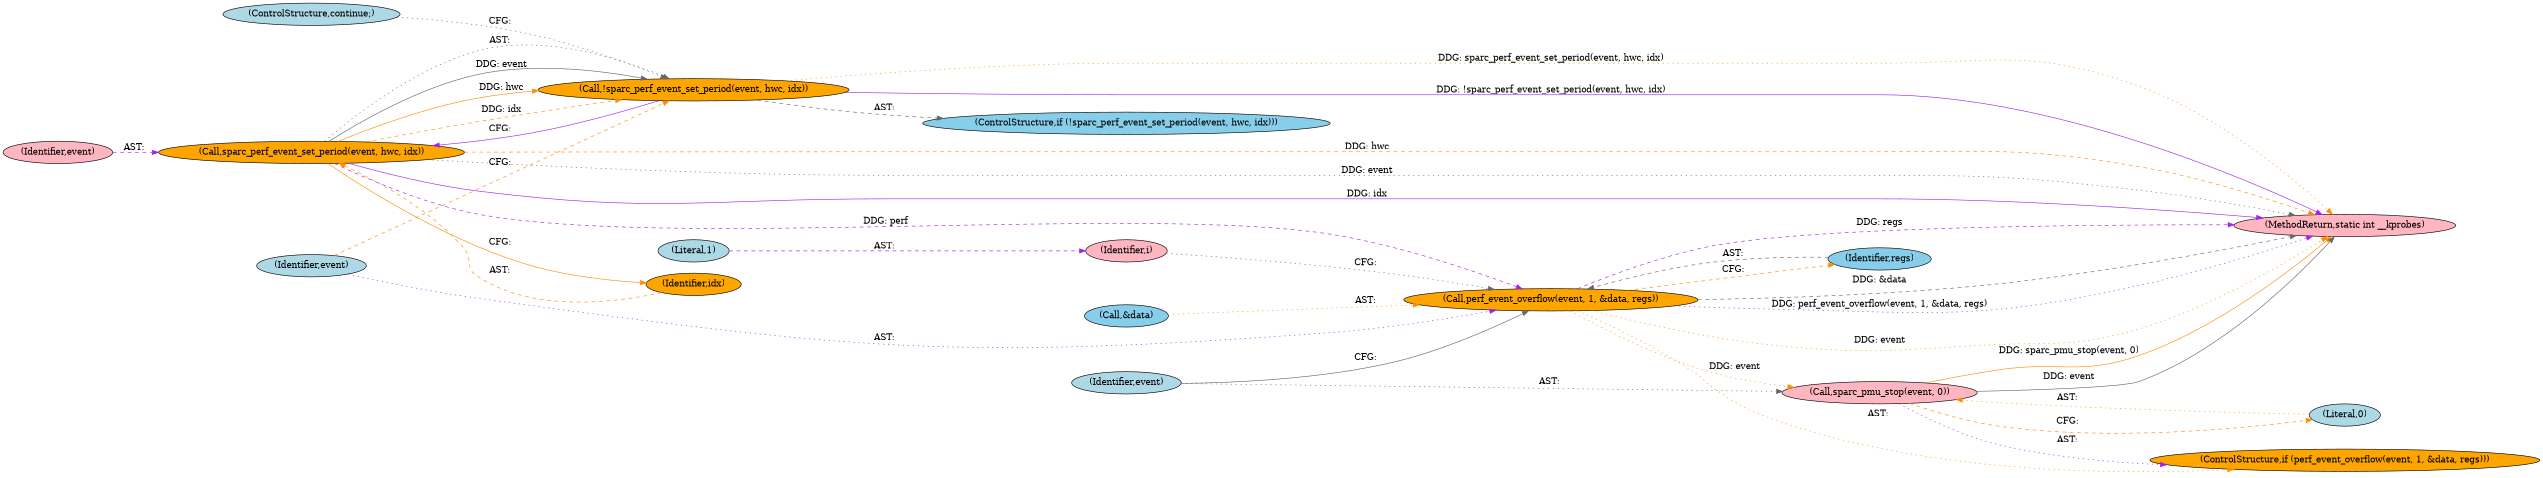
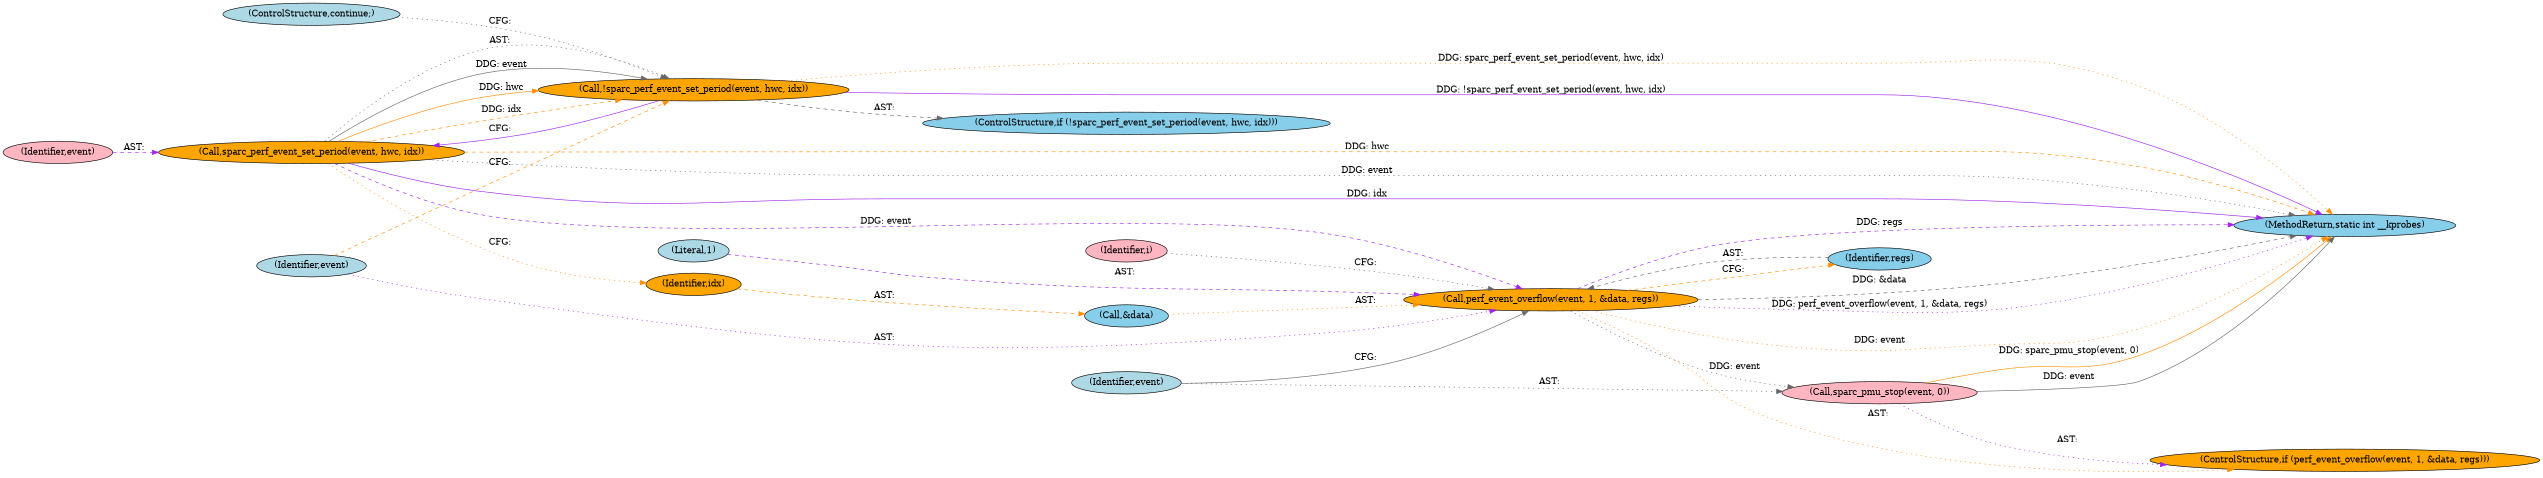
edge "(Call,sparc_perf_event_set_period(event, hwc, idx))" -> "(Call,perf_event_overflow(event, 1, &data, regs))": label "DDG: perf" -> "DDG: event"
node "(MethodReturn,static int __kprobes)": fillcolor lightpink -> skyblue
edge "(Call,sparc_perf_event_set_period(event, hwc, idx))" -> "(Identifier,idx)": style solid -> dotted
edge "(Literal,1)" -> "(Identifier,i)": now "(Literal,1)" -> "(Call,perf_event_overflow(event, 1, &data, regs))"
edge "(Identifier,idx)" -> "(Call,sparc_perf_event_set_period(event, hwc, idx))": now "(Identifier,idx)" -> "(Call,&data)"
edge "(Call,perf_event_overflow(event, 1, &data, regs))" -> "(Call,sparc_pmu_stop(event, 0))": color darkorange -> gray40
node "(Literal,0)": removed
